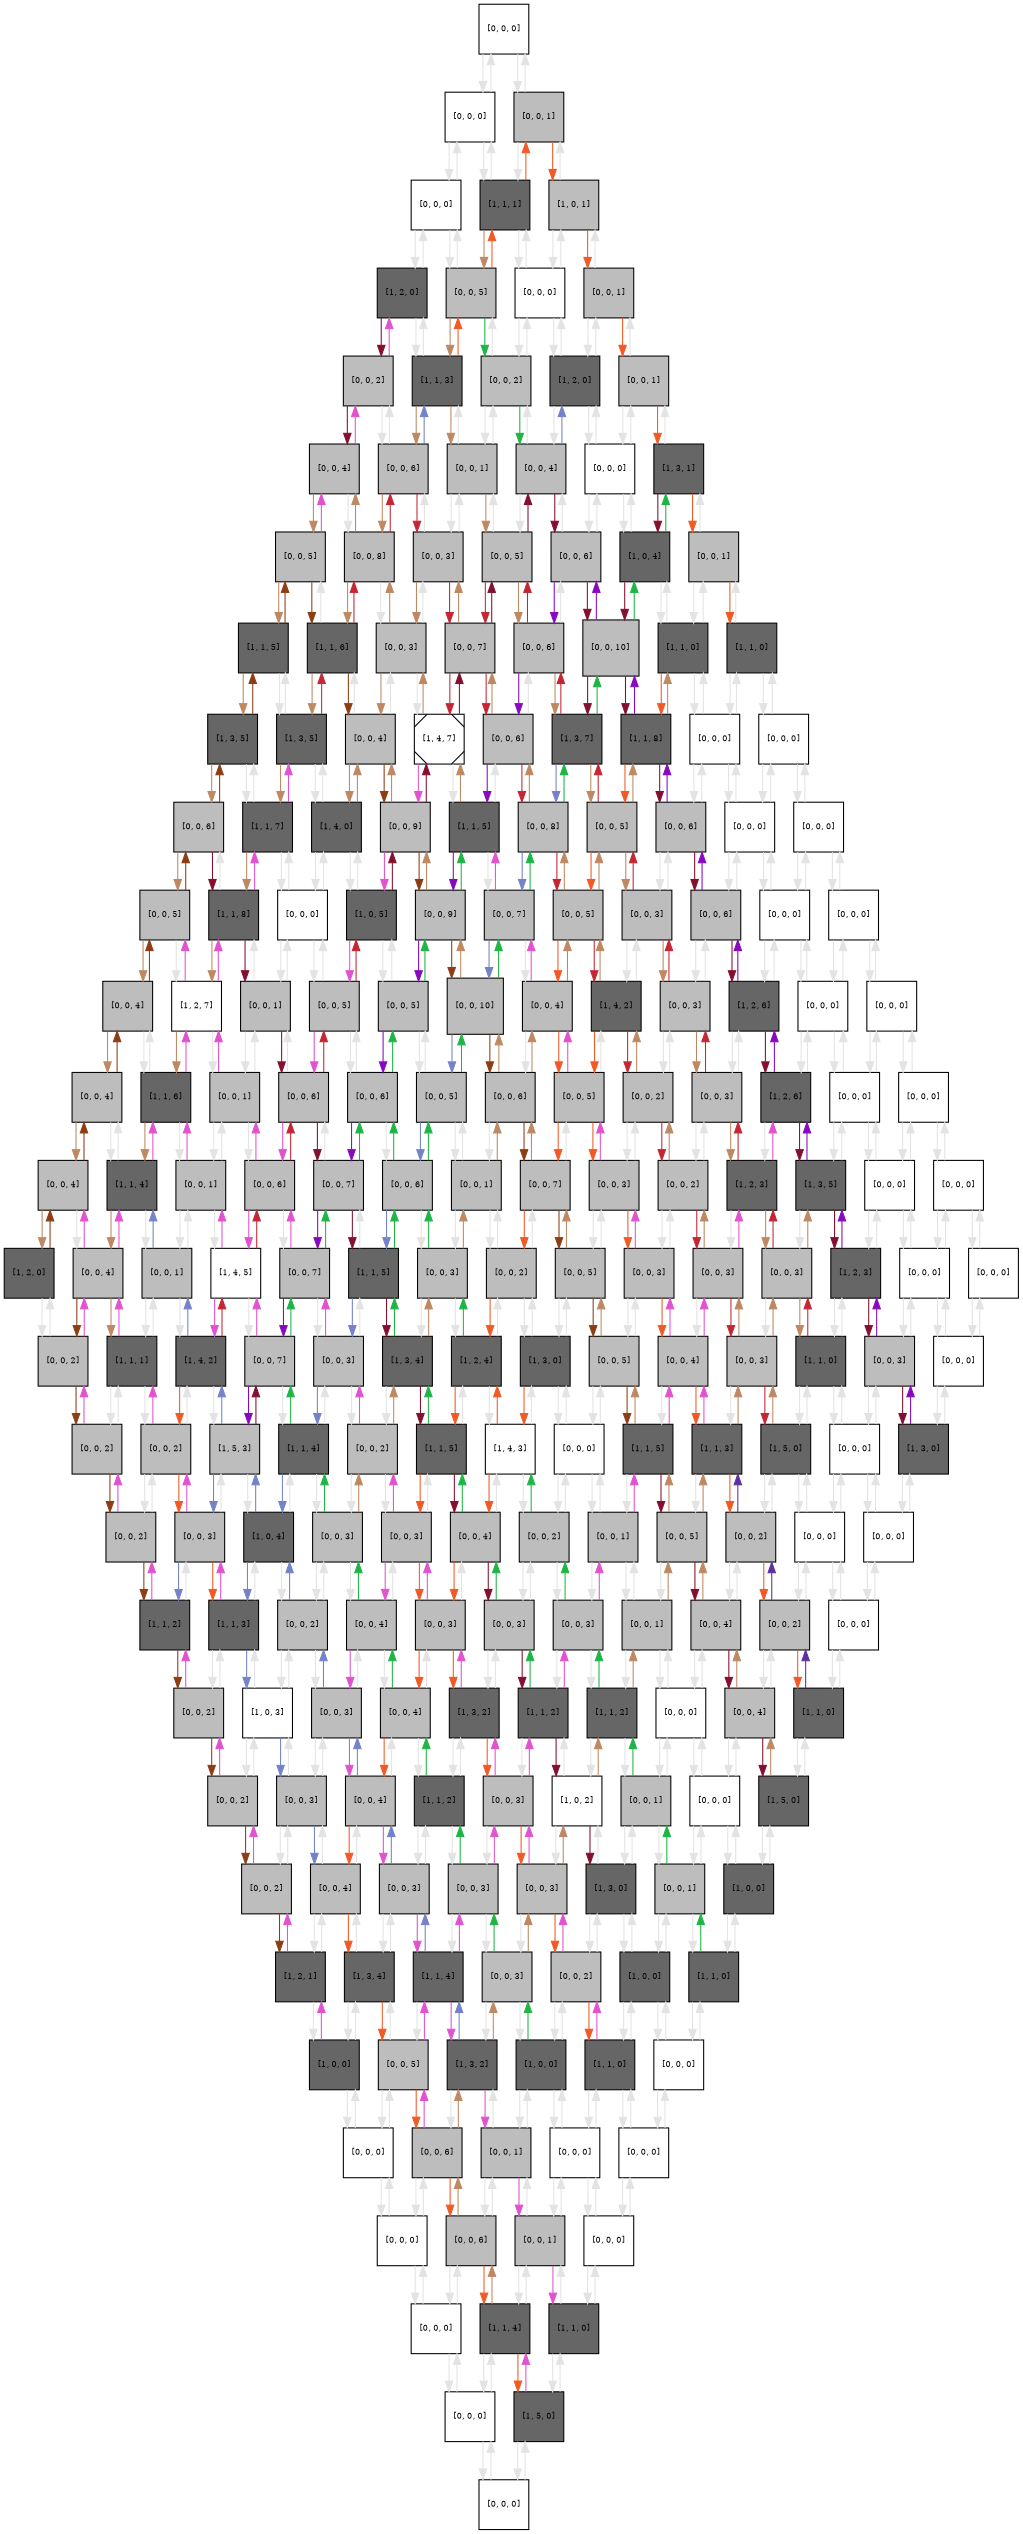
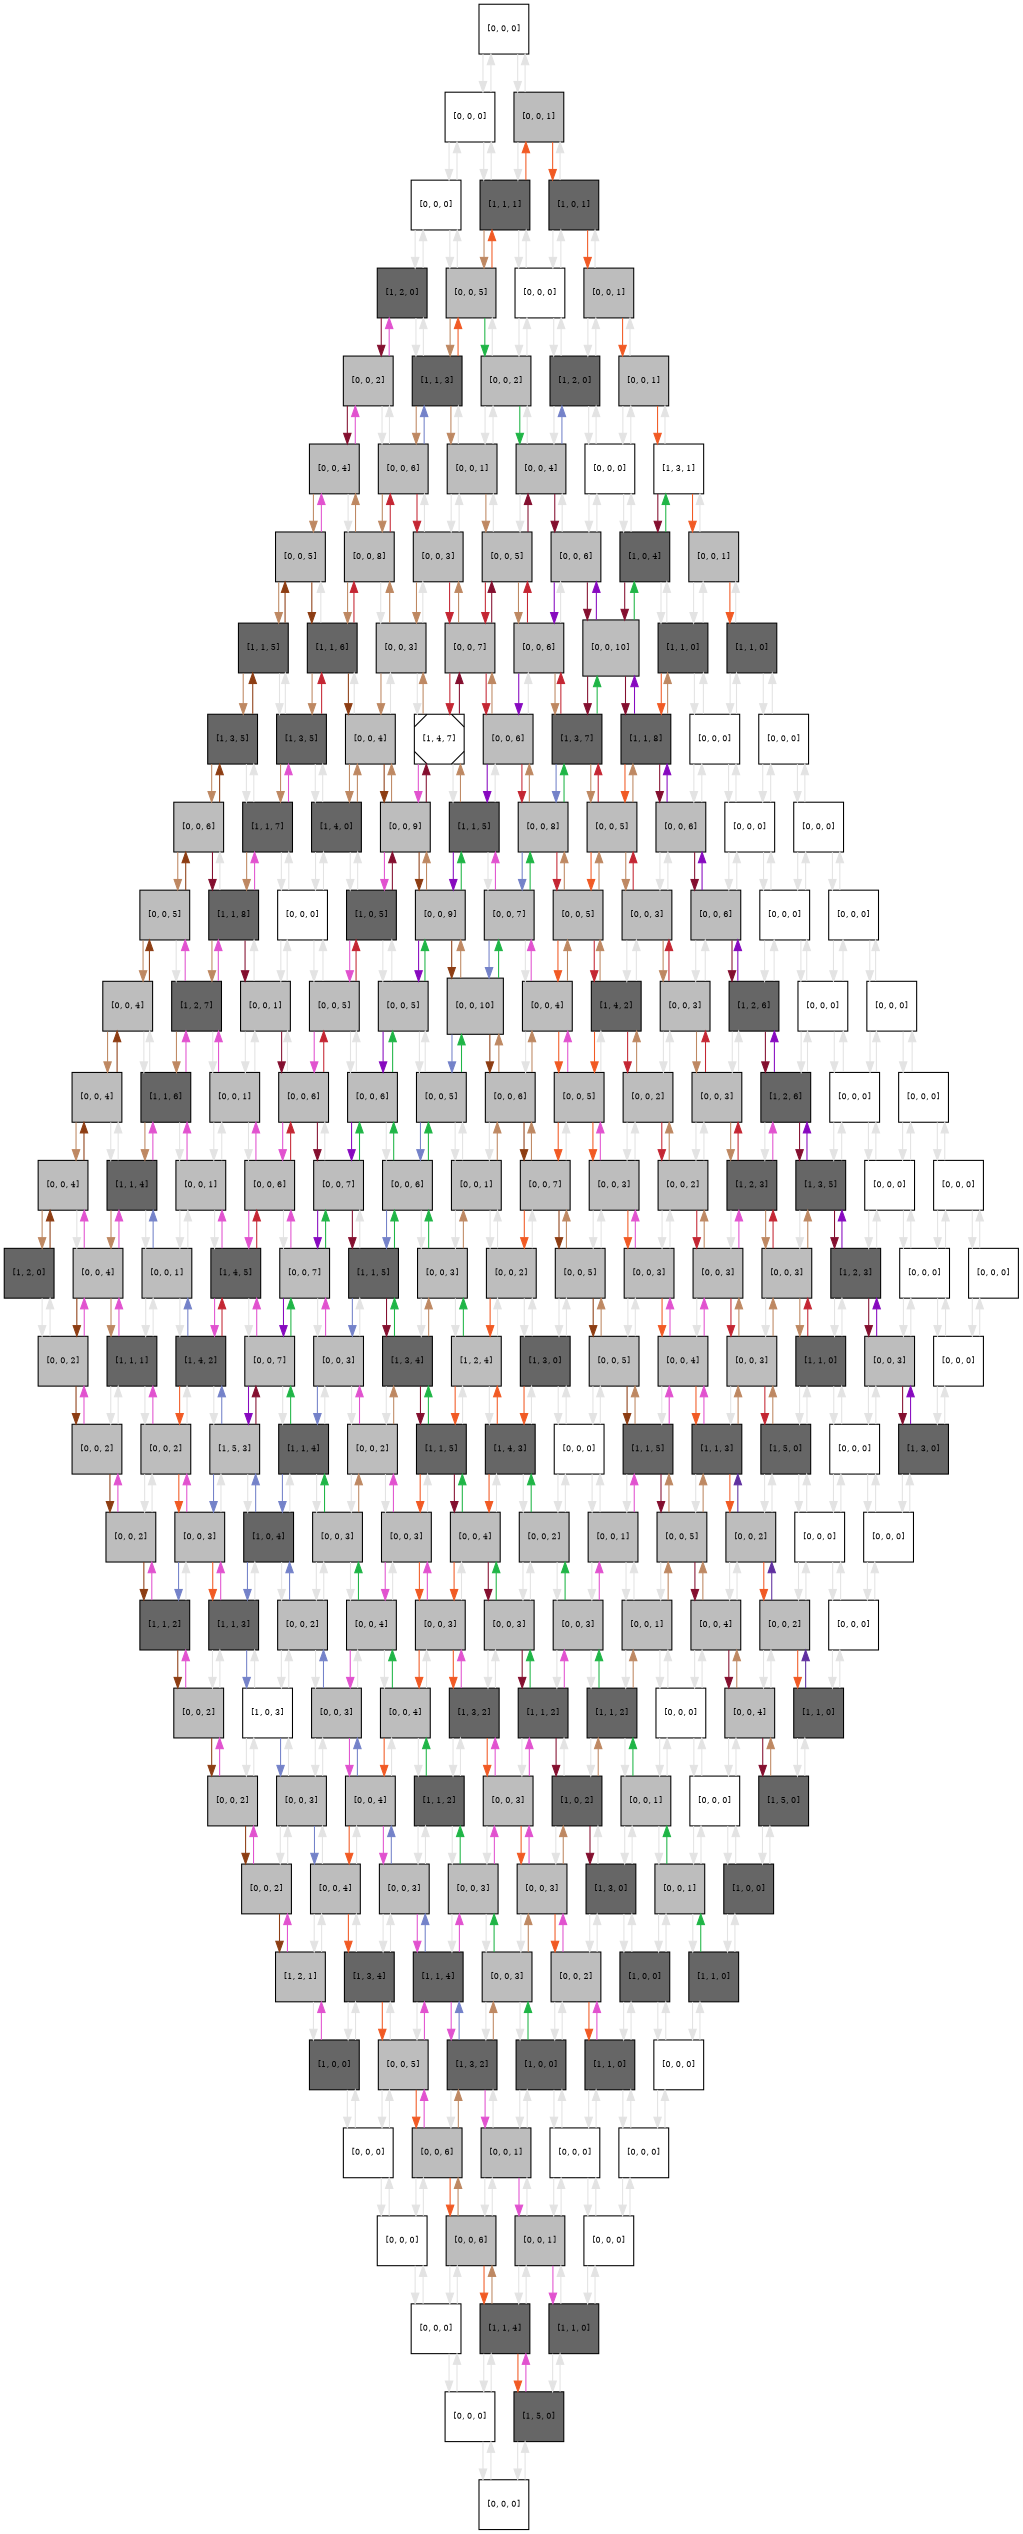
node "[1, 0, 1]": fillcolor #bdbdbd -> #666666
node "[1, 3, 1]": fillcolor #666666 -> #ffffff
node "[1, 2, 7]": fillcolor #ffffff -> #666666
node "[1, 4, 5]": fillcolor #ffffff -> #666666
node "[1, 2, 4]": fillcolor #666666 -> #bdbdbd
node "[1, 4, 3]": fillcolor #ffffff -> #666666
node "[1, 0, 2]": fillcolor #ffffff -> #666666
node "[1, 2, 1]": fillcolor #666666 -> #bdbdbd
